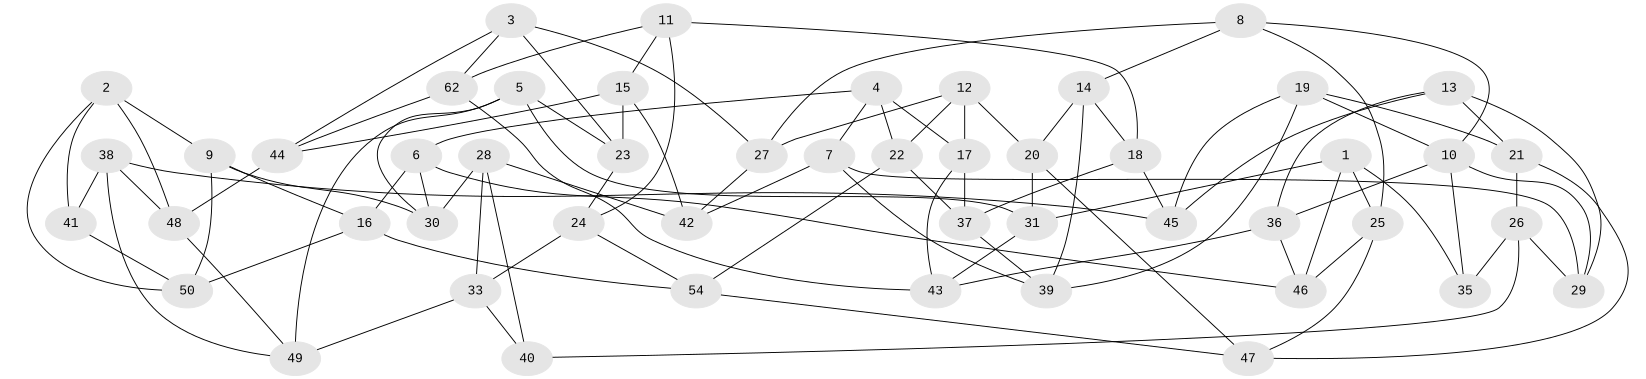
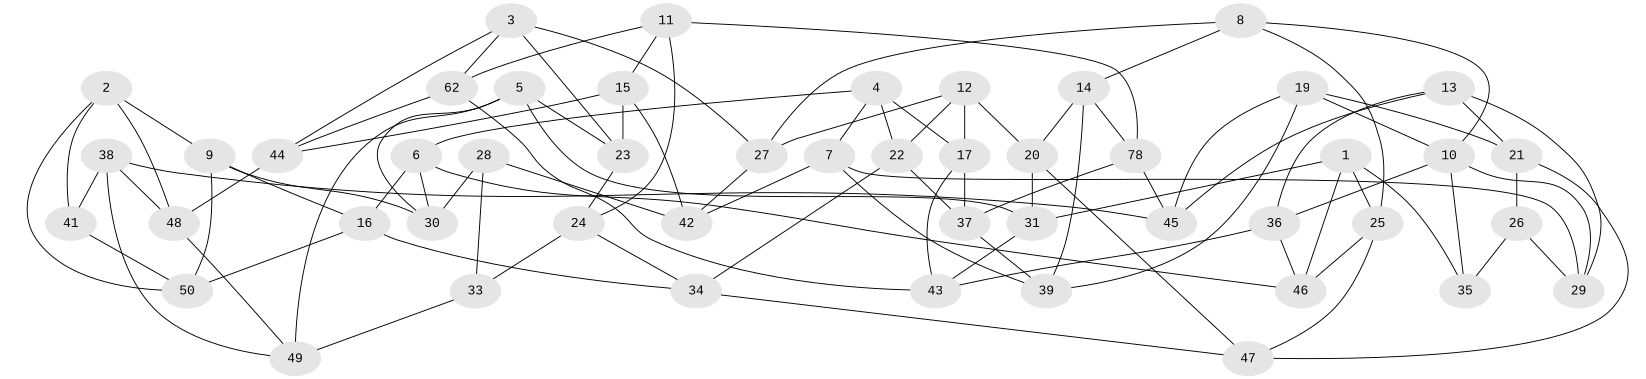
node "18": label "18" -> "78"
node "54": label "54" -> "34"
node "40": removed
